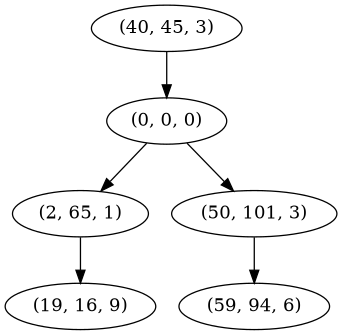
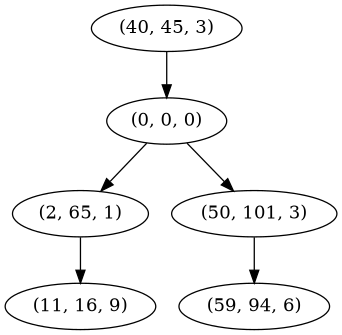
node "(19, 16, 9)": label "(19, 16, 9)" -> "(11, 16, 9)"
